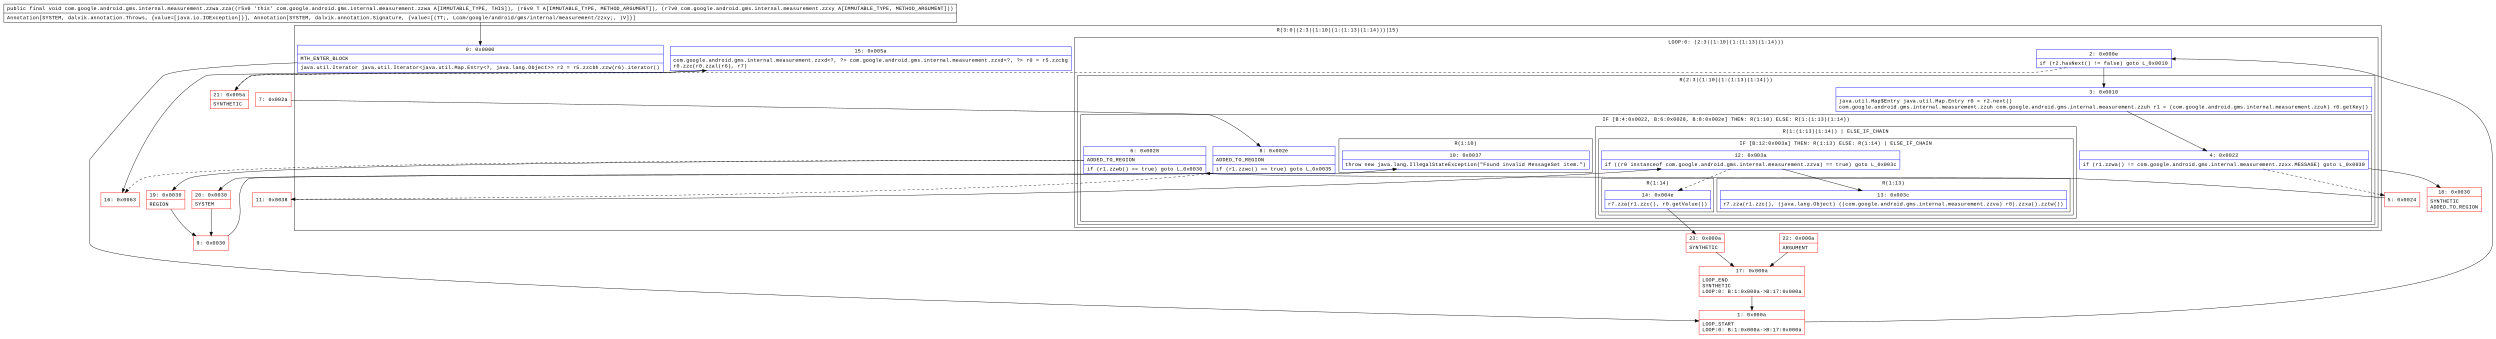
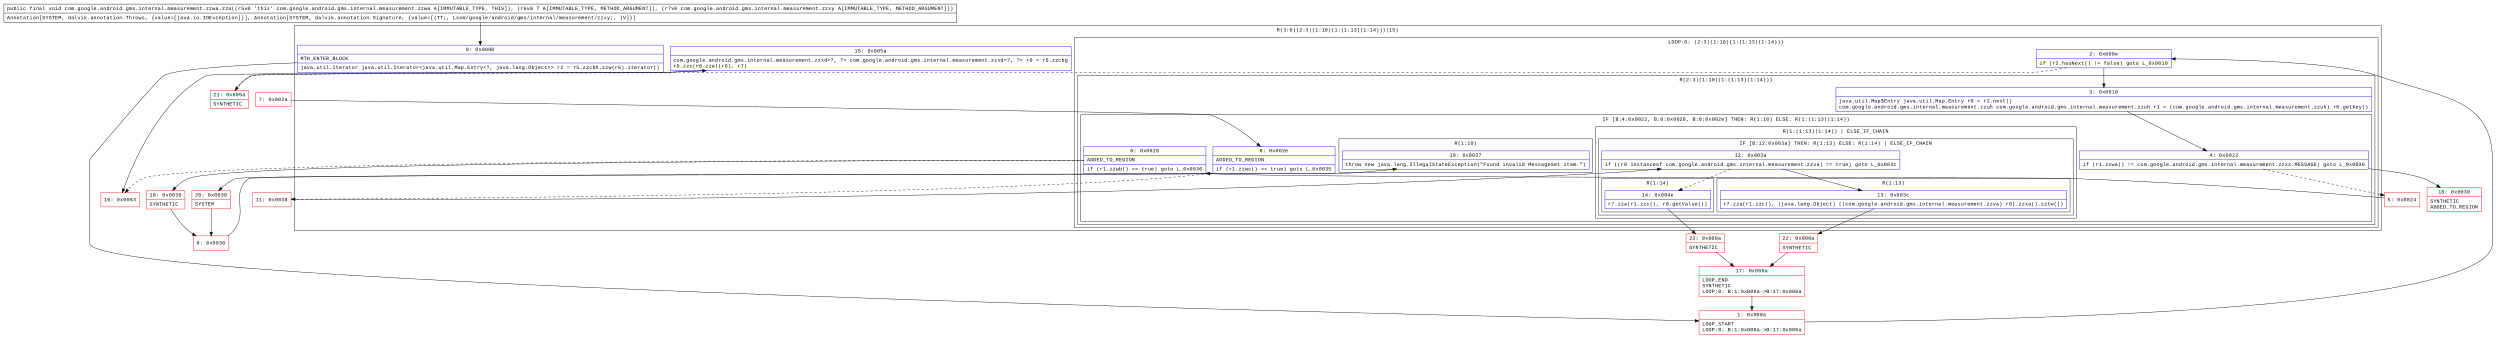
node "19: 0x0030": text "REGION" -> "SYNTHETIC"
edge "13: 0x003c" -> "22: 0x000a": added
node "22: 0x000a": text "ARGUMENT" -> "SYNTHETIC"
